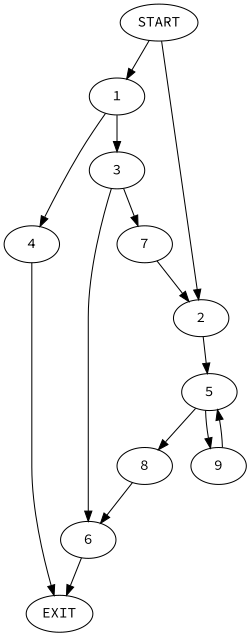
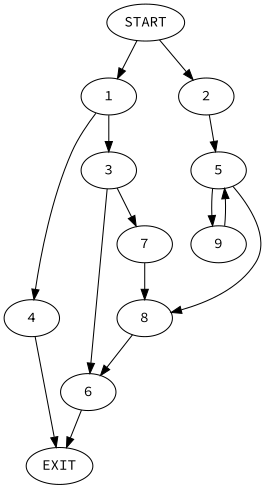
edge "7" -> "2": now "7" -> "8"
